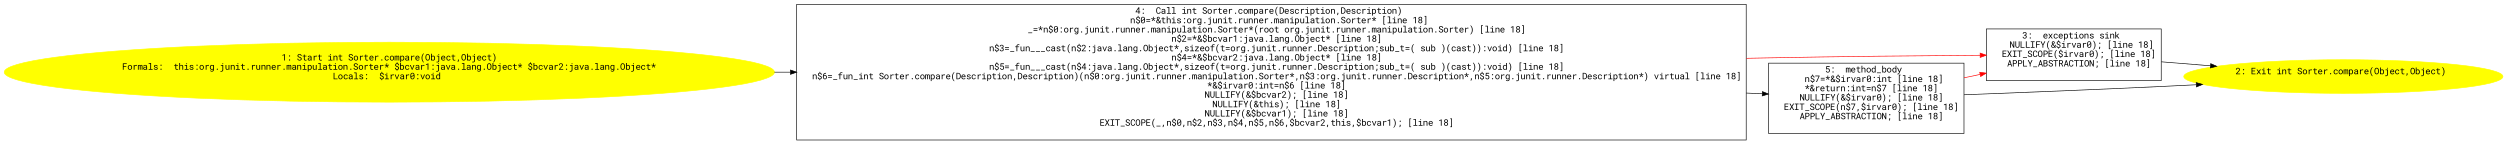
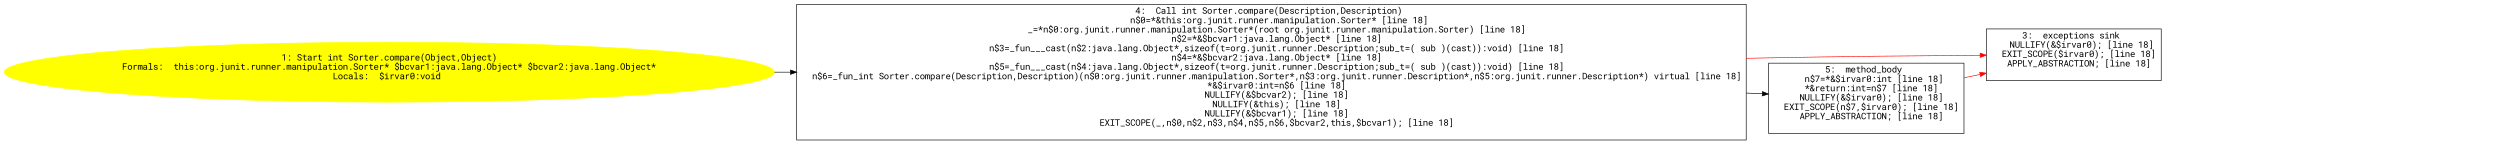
node "2: Exit int Sorter.compare(Object,Object)": removed
